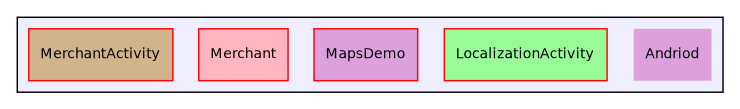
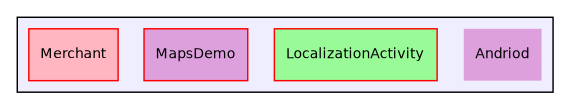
node "MerchantActivity": removed
